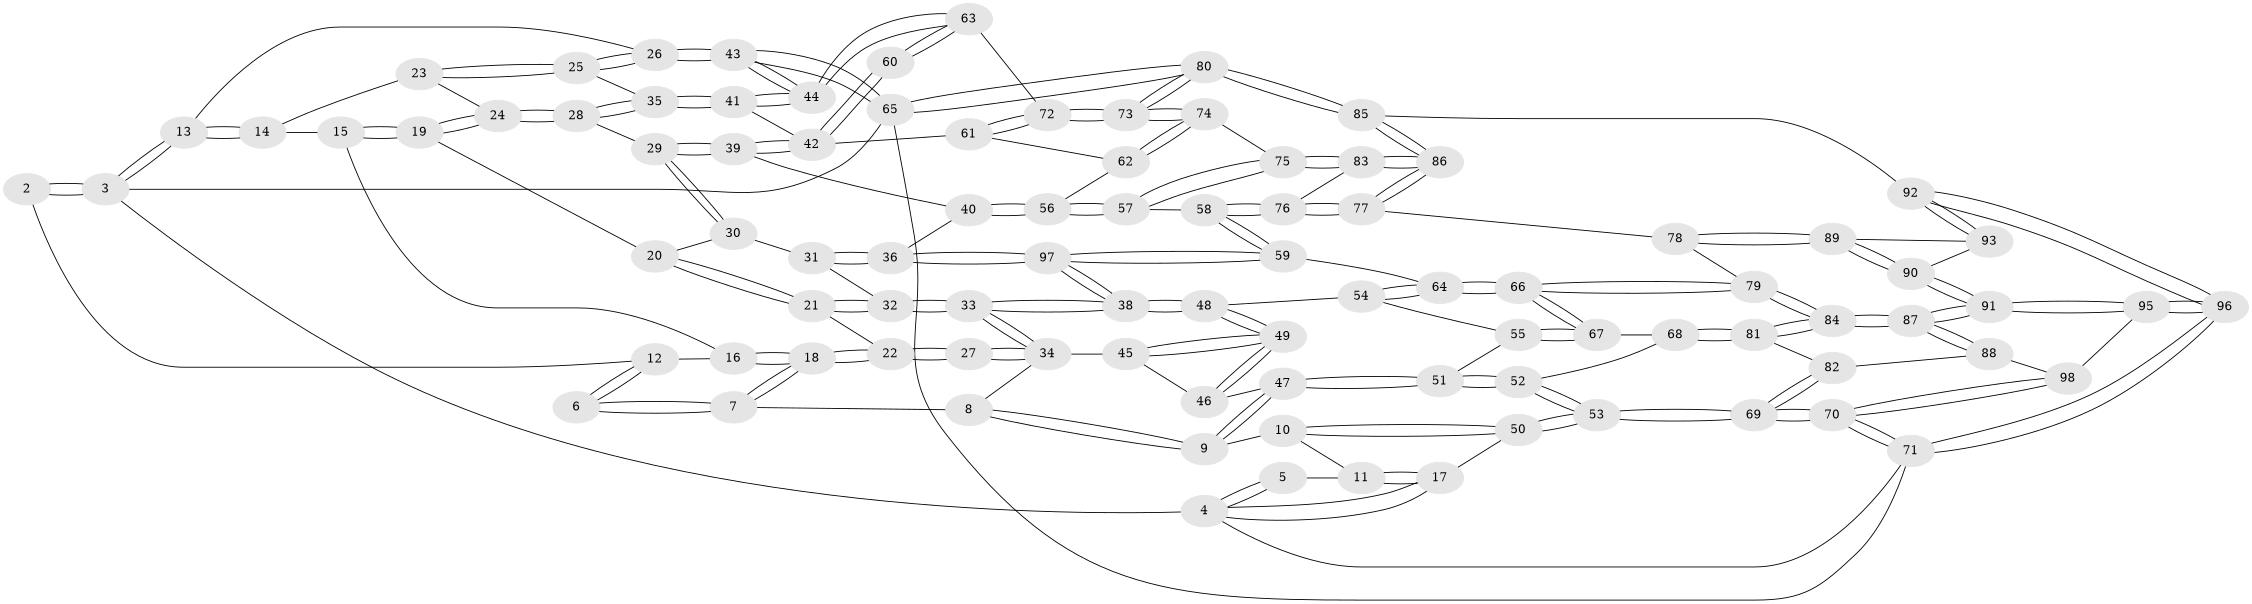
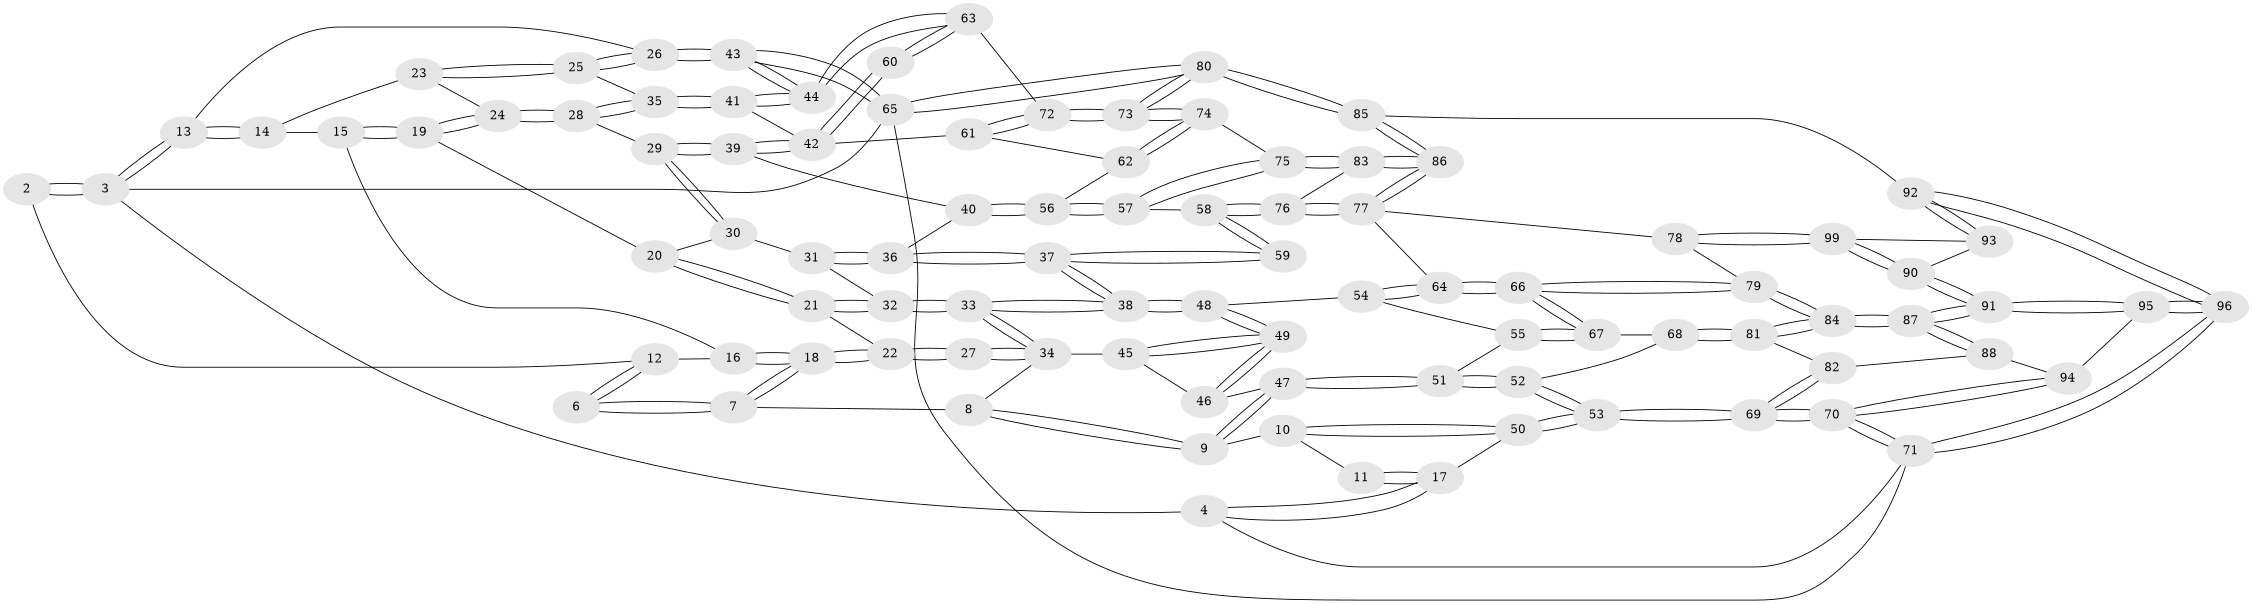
node "89": label "89" -> "99"
node "97": label "97" -> "37"
edge "59" -- "64": now "77" -- "64"
node "98": label "98" -> "94"
node "5": removed
